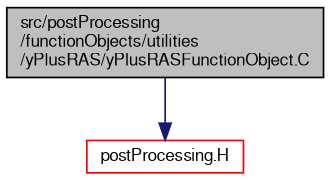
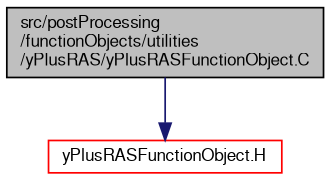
node "postProcessing.H": label "postProcessing.H" -> "yPlusRASFunctionObject.H"
